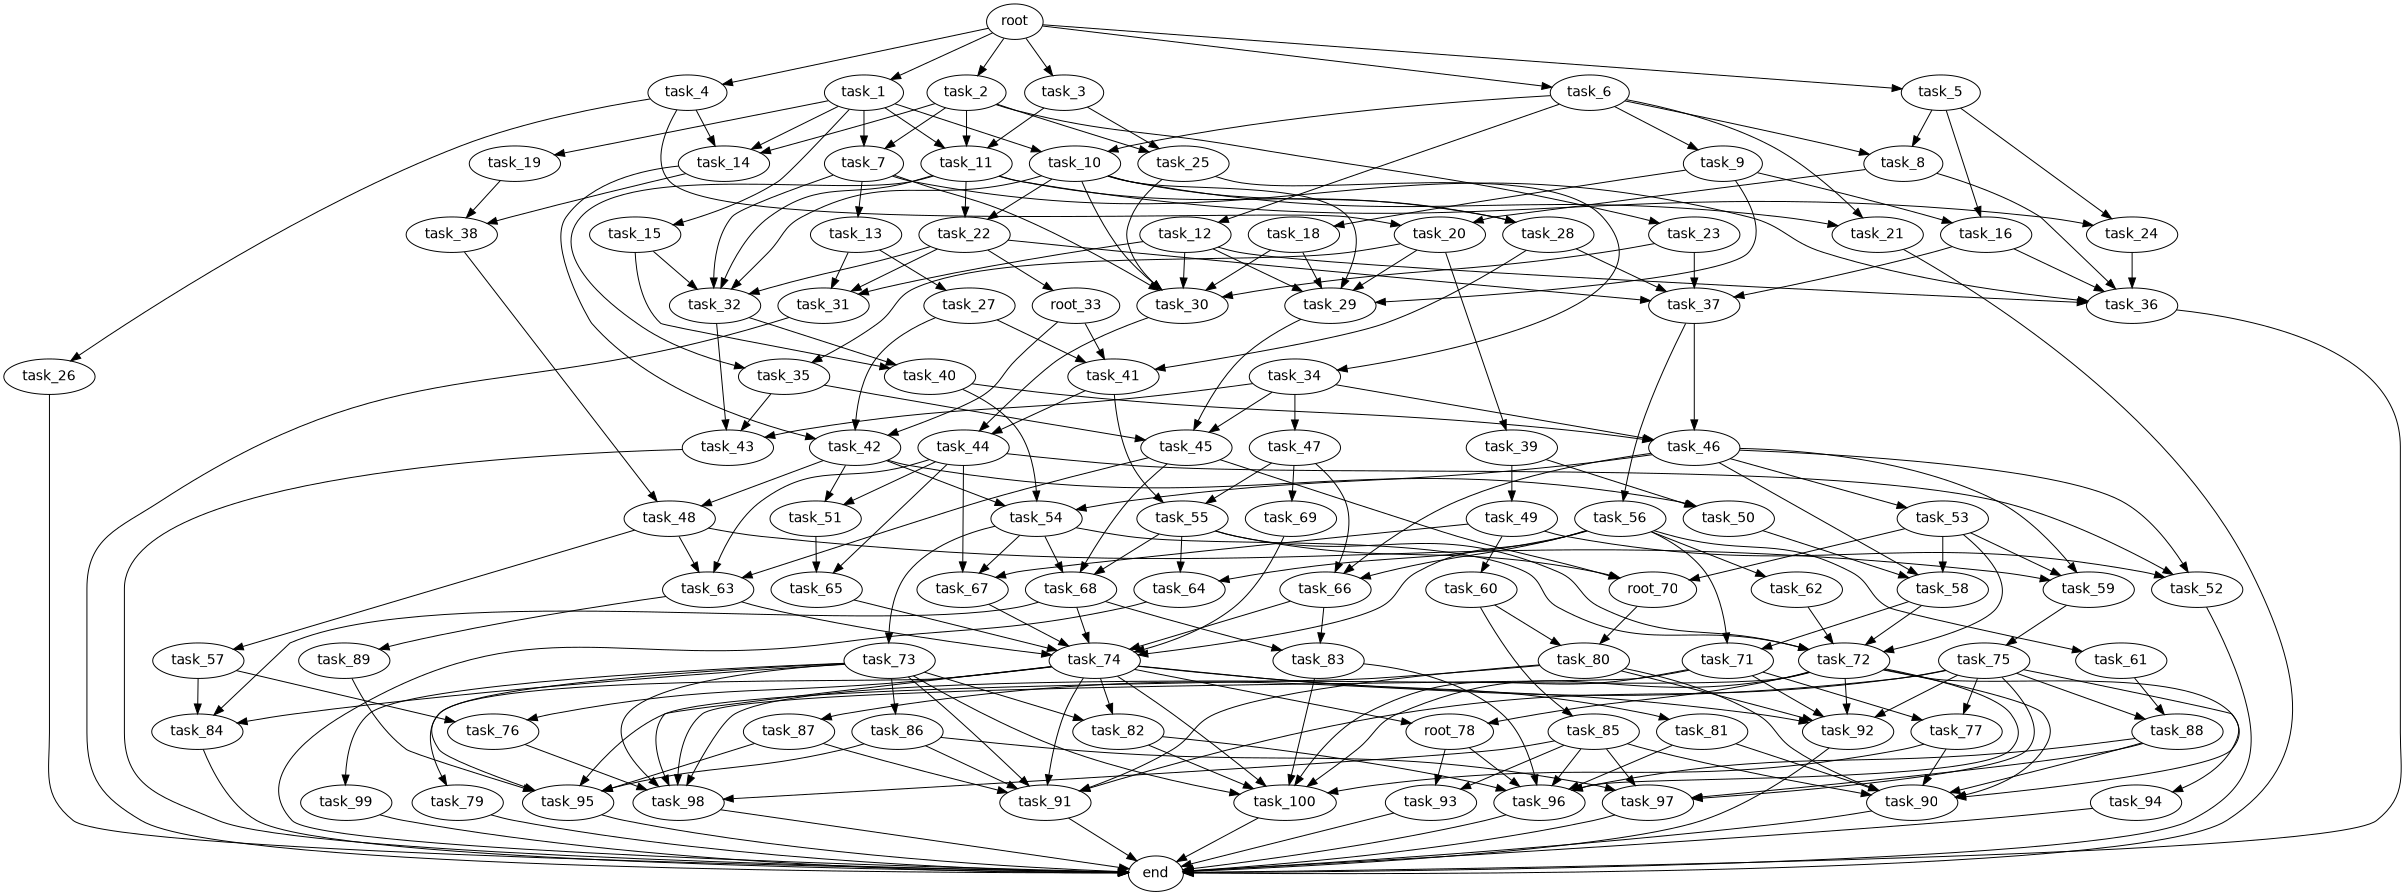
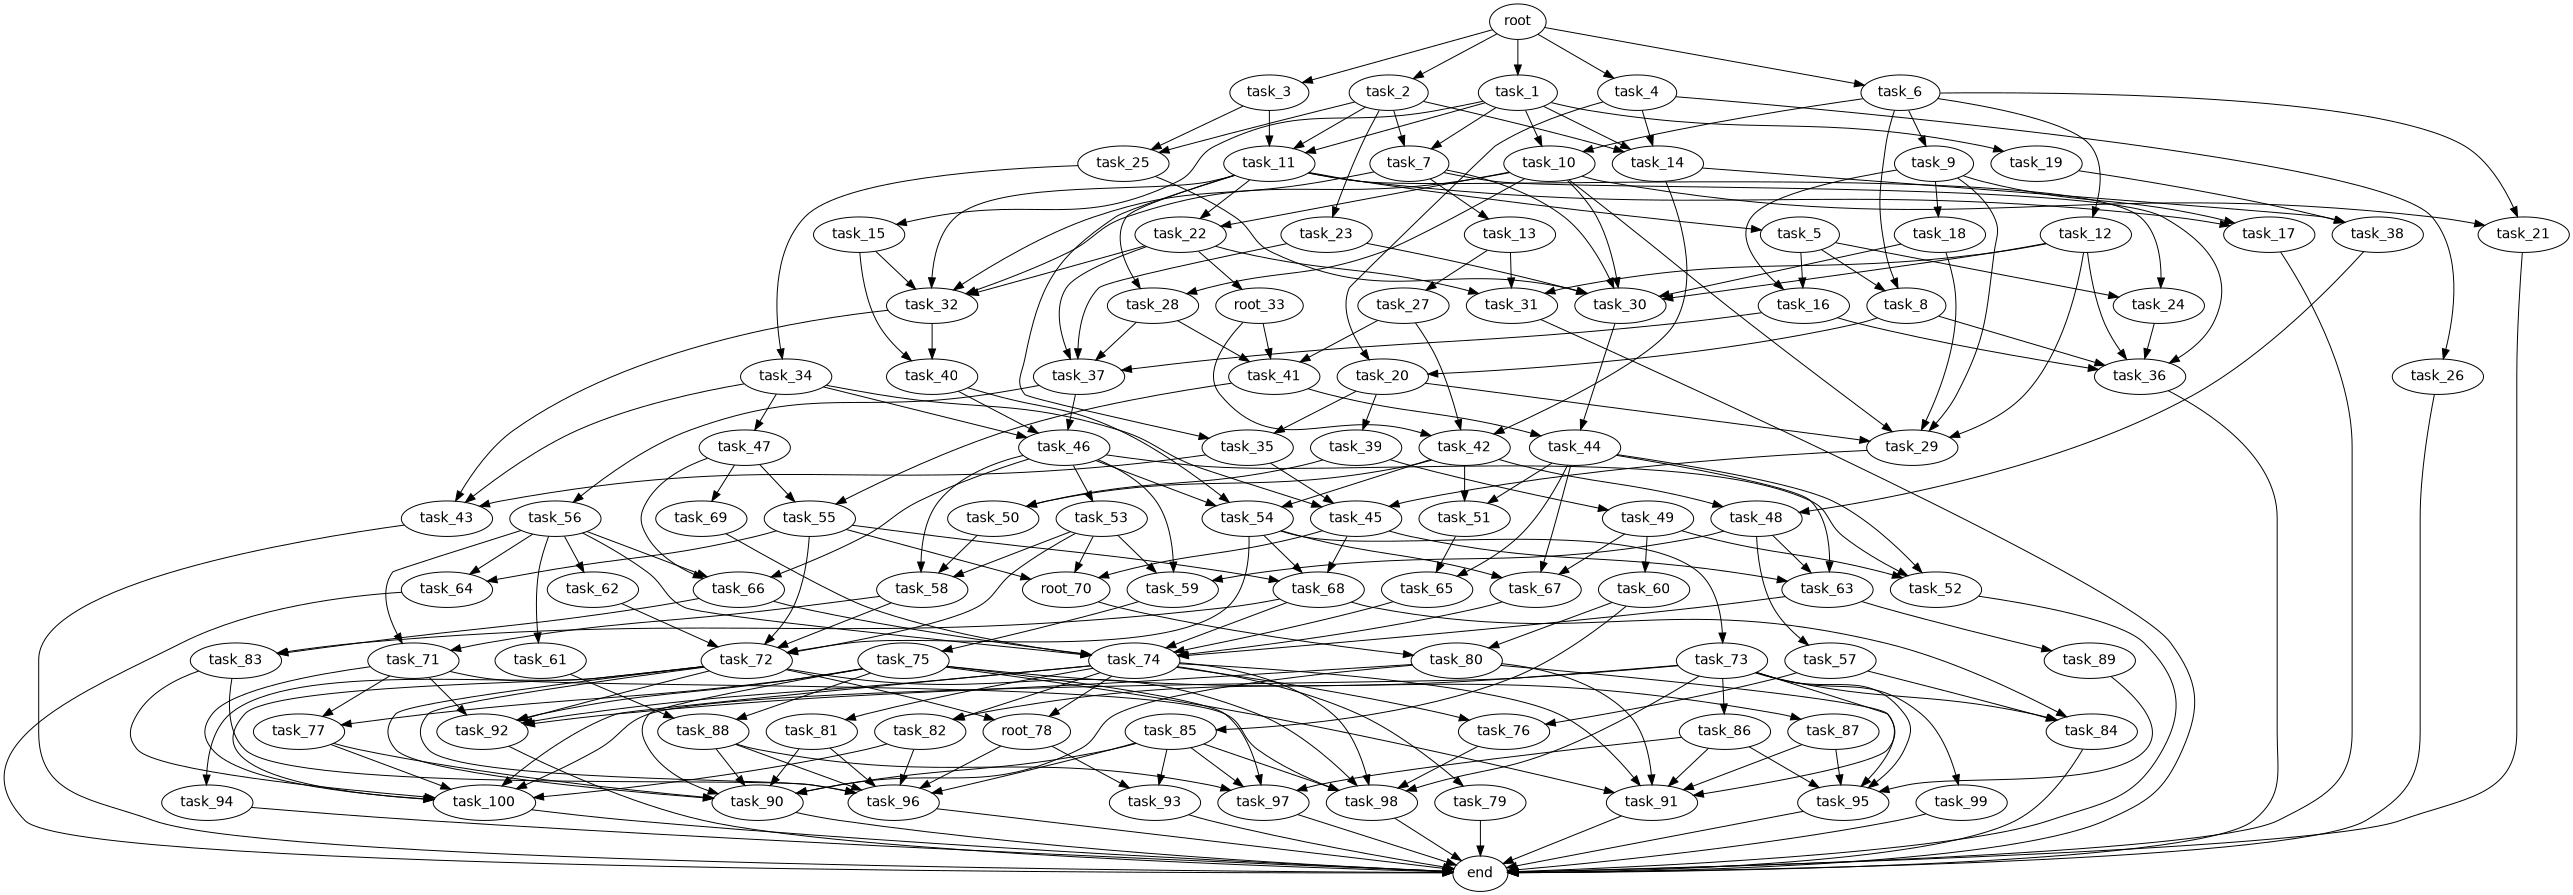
edge "root" -> "task_5": now "task_11" -> "task_5"
node "task_17": added
